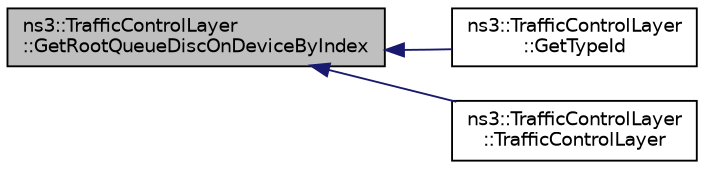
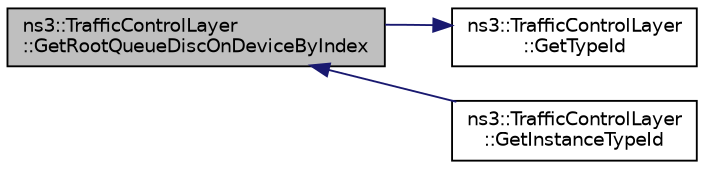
edge "ns3::TrafficControlLayer ::GetTypeId" -> "ns3::TrafficControlLayer ::GetRootQueueDiscOnDeviceByIndex": reversed
node "ns3::TrafficControlLayer ::TrafficControlLayer": label "ns3::TrafficControlLayer ::TrafficControlLayer" -> "ns3::TrafficControlLayer ::GetInstanceTypeId"
